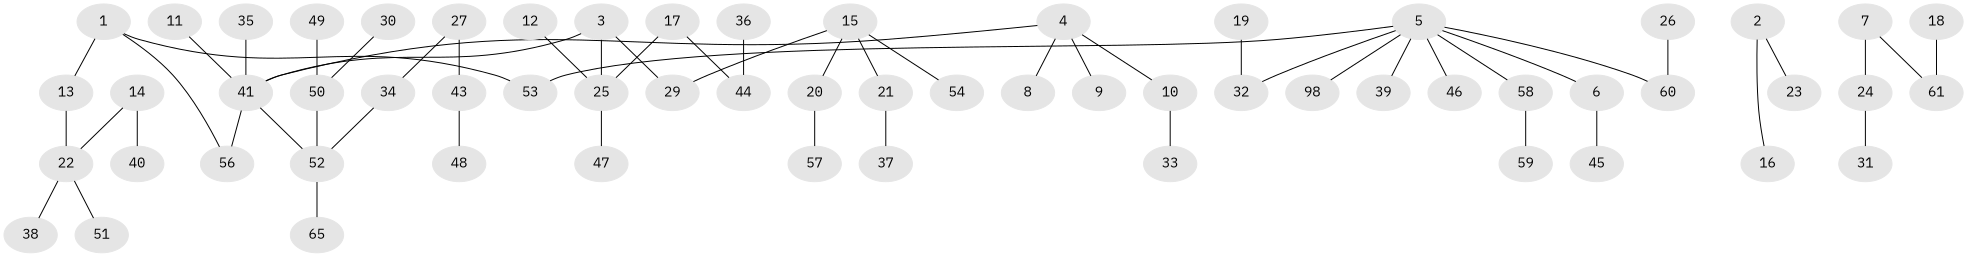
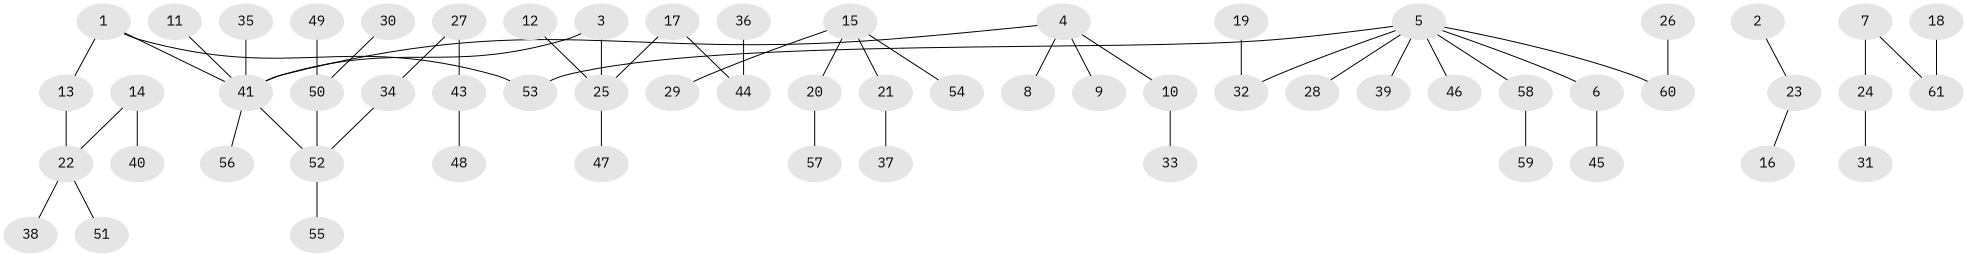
edge "3" -- "29": removed
edge "1" -- "56": now "1" -- "41"
node "98": label "98" -> "28"
edge "2" -- "16": now "23" -- "16"
node "65": label "65" -> "55"
